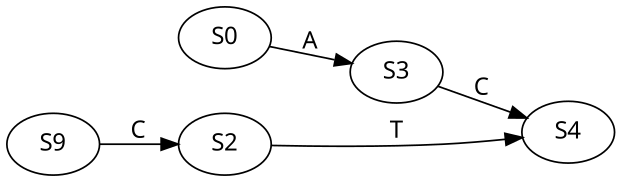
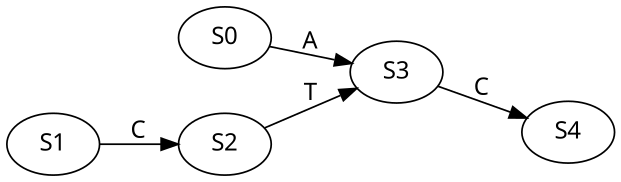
node "S9": label "S9" -> "S1"
edge "S2" -> "S4": now "S2" -> "S3"
